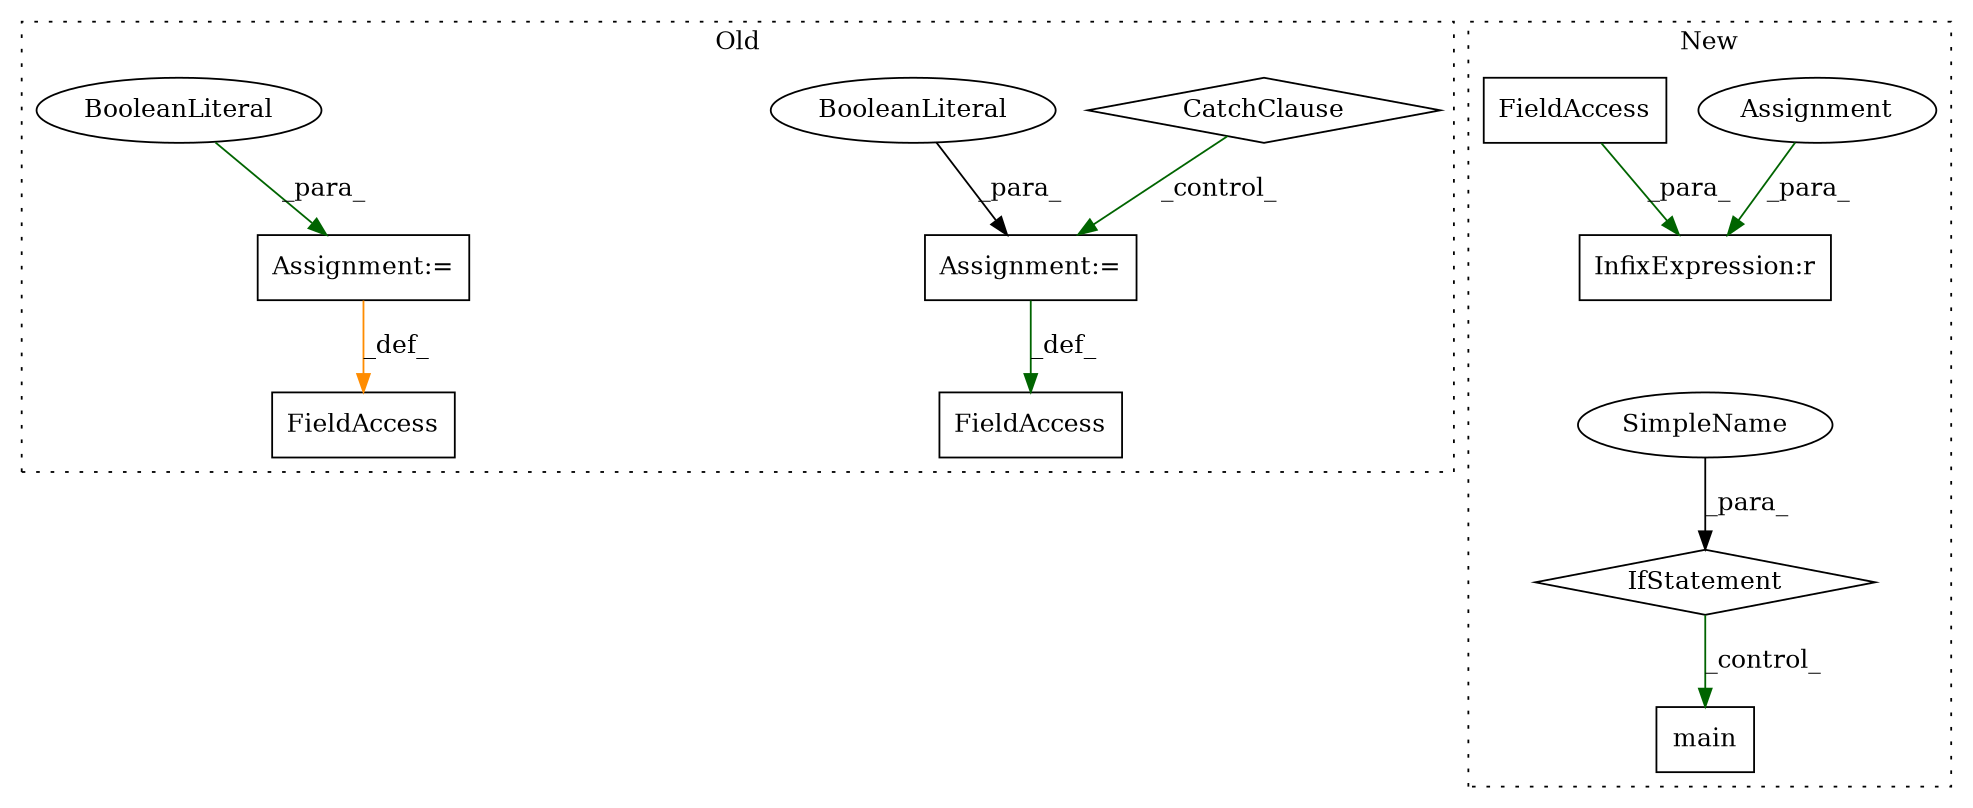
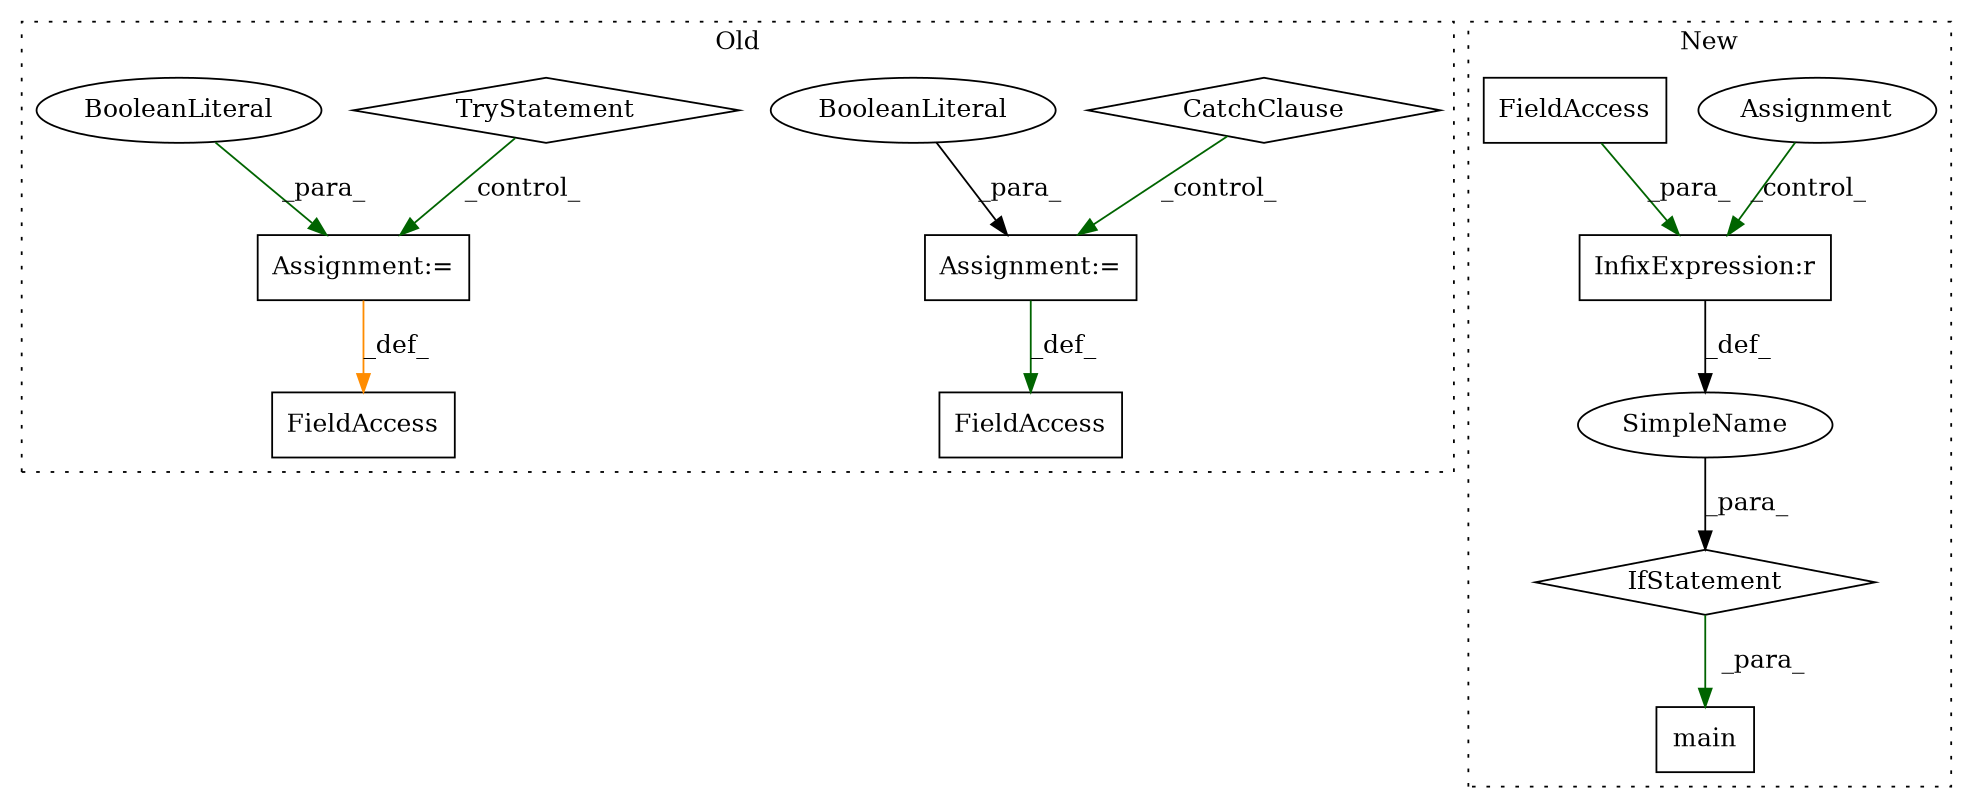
node "TryStatement": added
edge "Assignment" -> "InfixExpression:r": label "_para_" -> "_control_"
edge "InfixExpression:r" -> "SimpleName": added, label "_def_"
edge "IfStatement" -> "main": label "_control_" -> "_para_"
